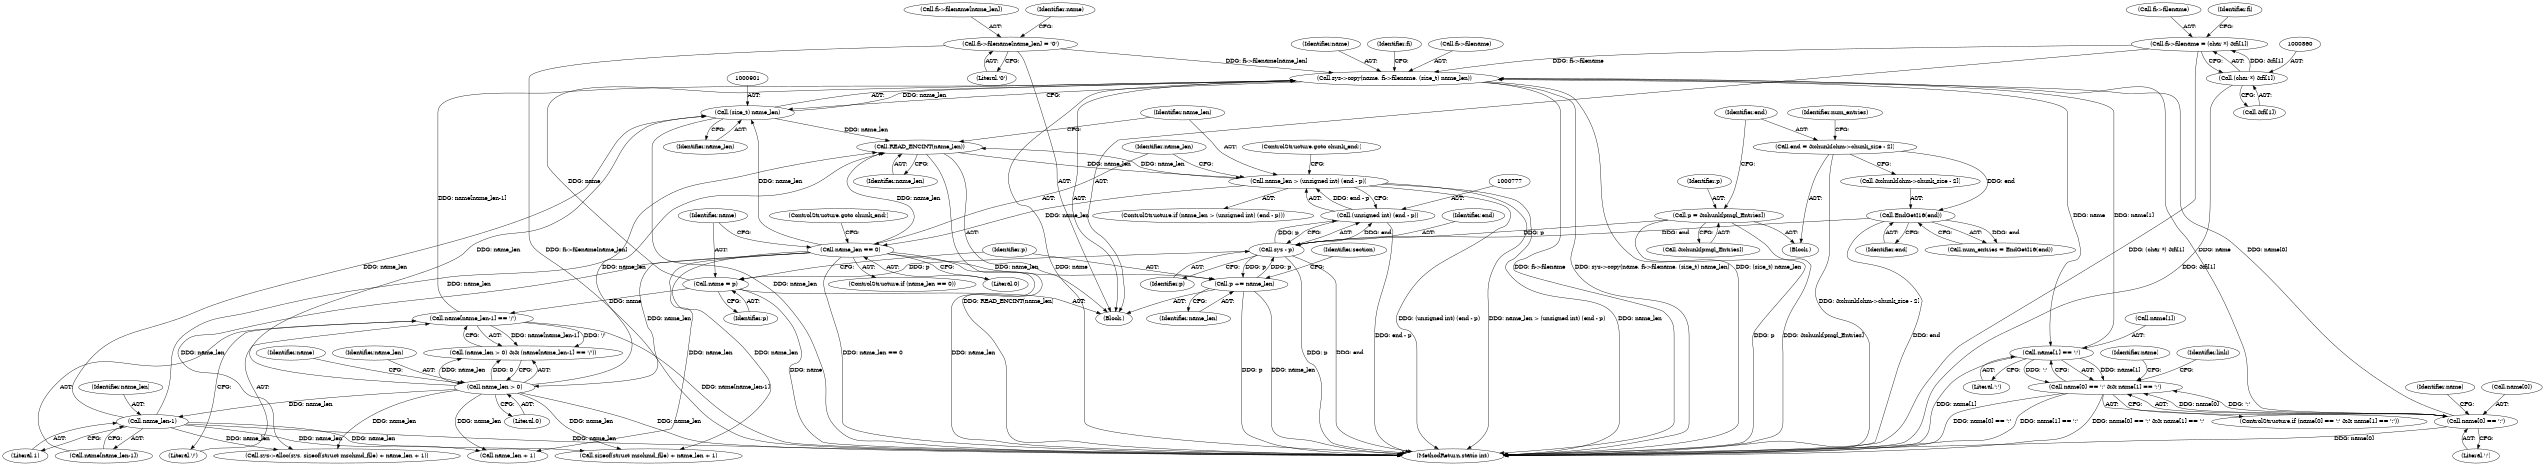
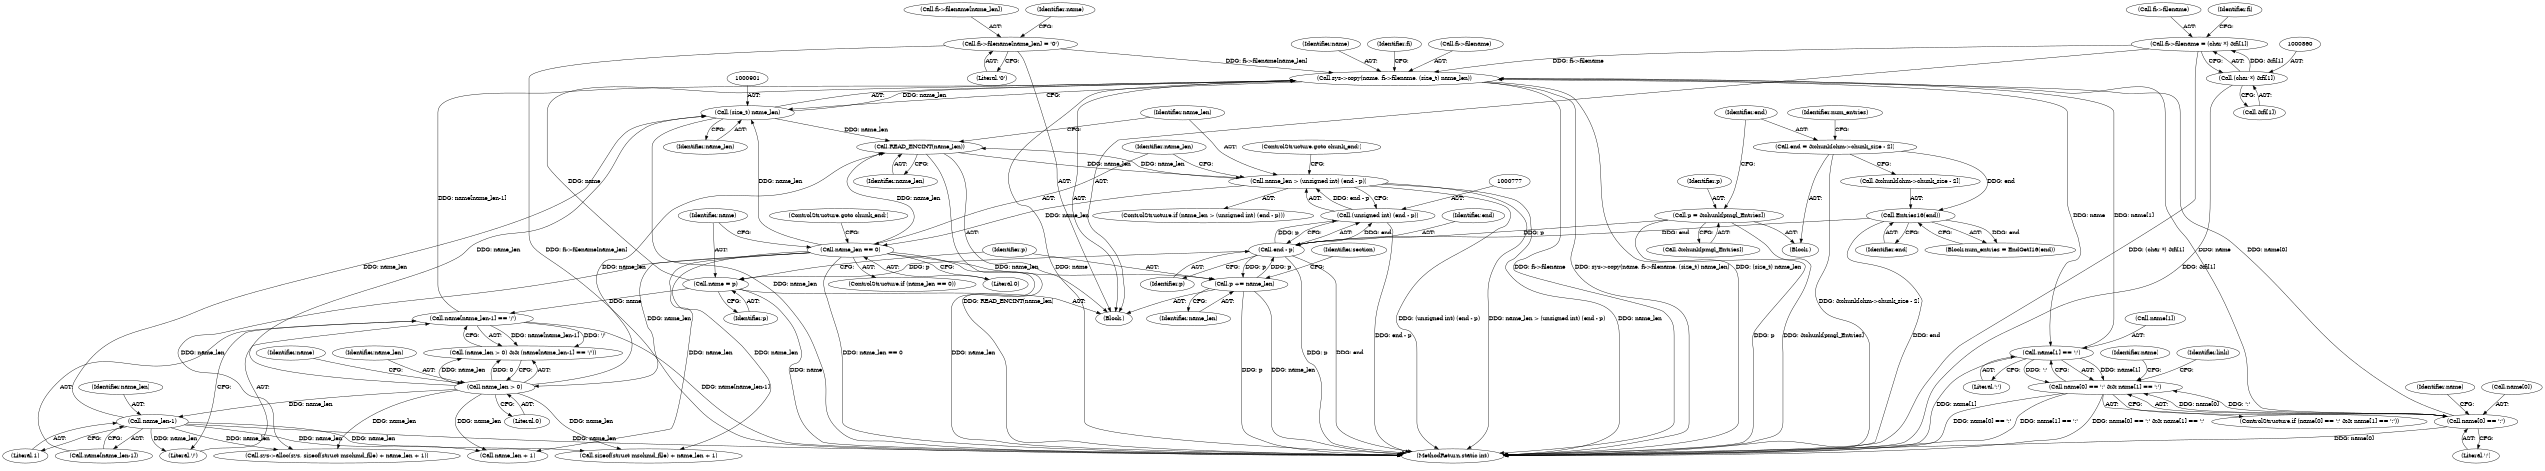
node "(Call,EndGetI16(end))": label "(Call,EndGetI16(end))" -> "(Call,Entries16(end))"
node "(Call,sys - p)": label "(Call,sys - p)" -> "(Call,end - p)"
node "(Call,num_entries = EndGetI16(end))": label "(Call,num_entries = EndGetI16(end))" -> "(Block,num_entries = EndGetI16(end))"
edge "(Call,name_len-1)" -> "(Call,READ_ENCINT(name_len))": now "(Call,name_len-1)" -> "(Literal,'/')"
edge "(Call,name_len > 0)" -> "(MethodReturn,static int)": removed, label "DDG: name_len"
